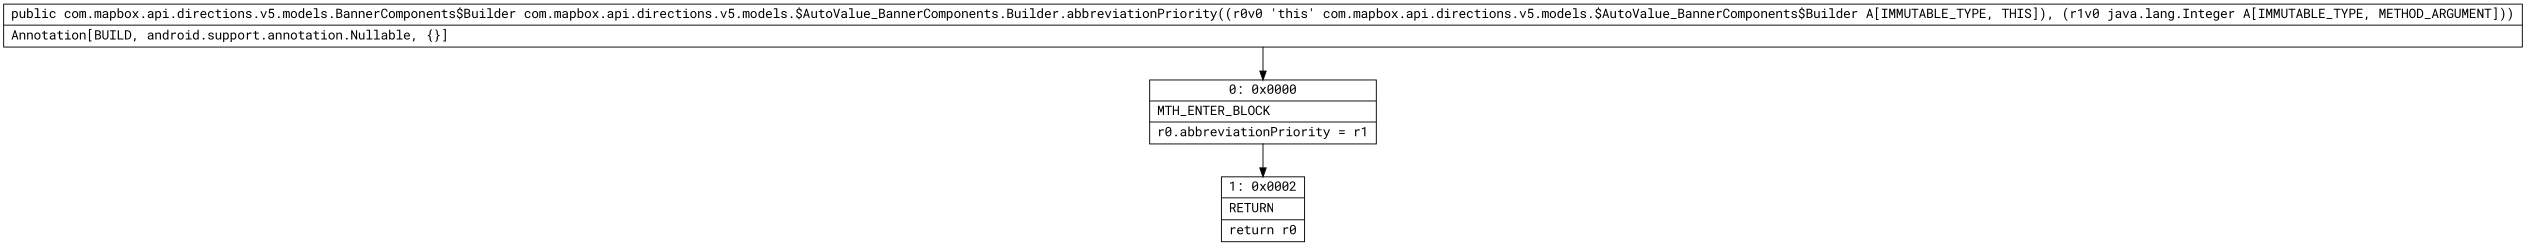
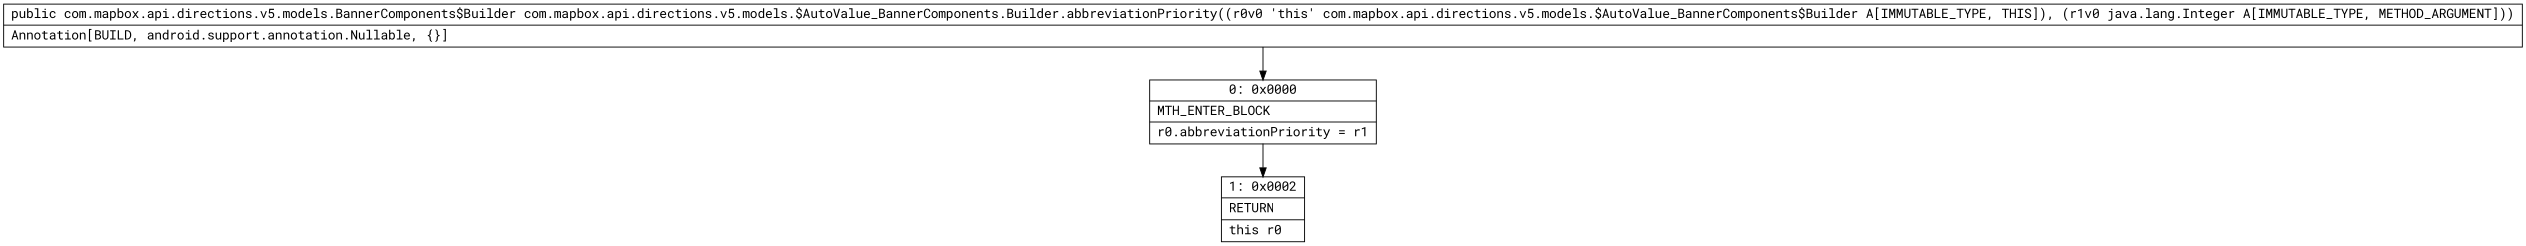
node "1: 0x0002": text "return r0" -> "this r0"
